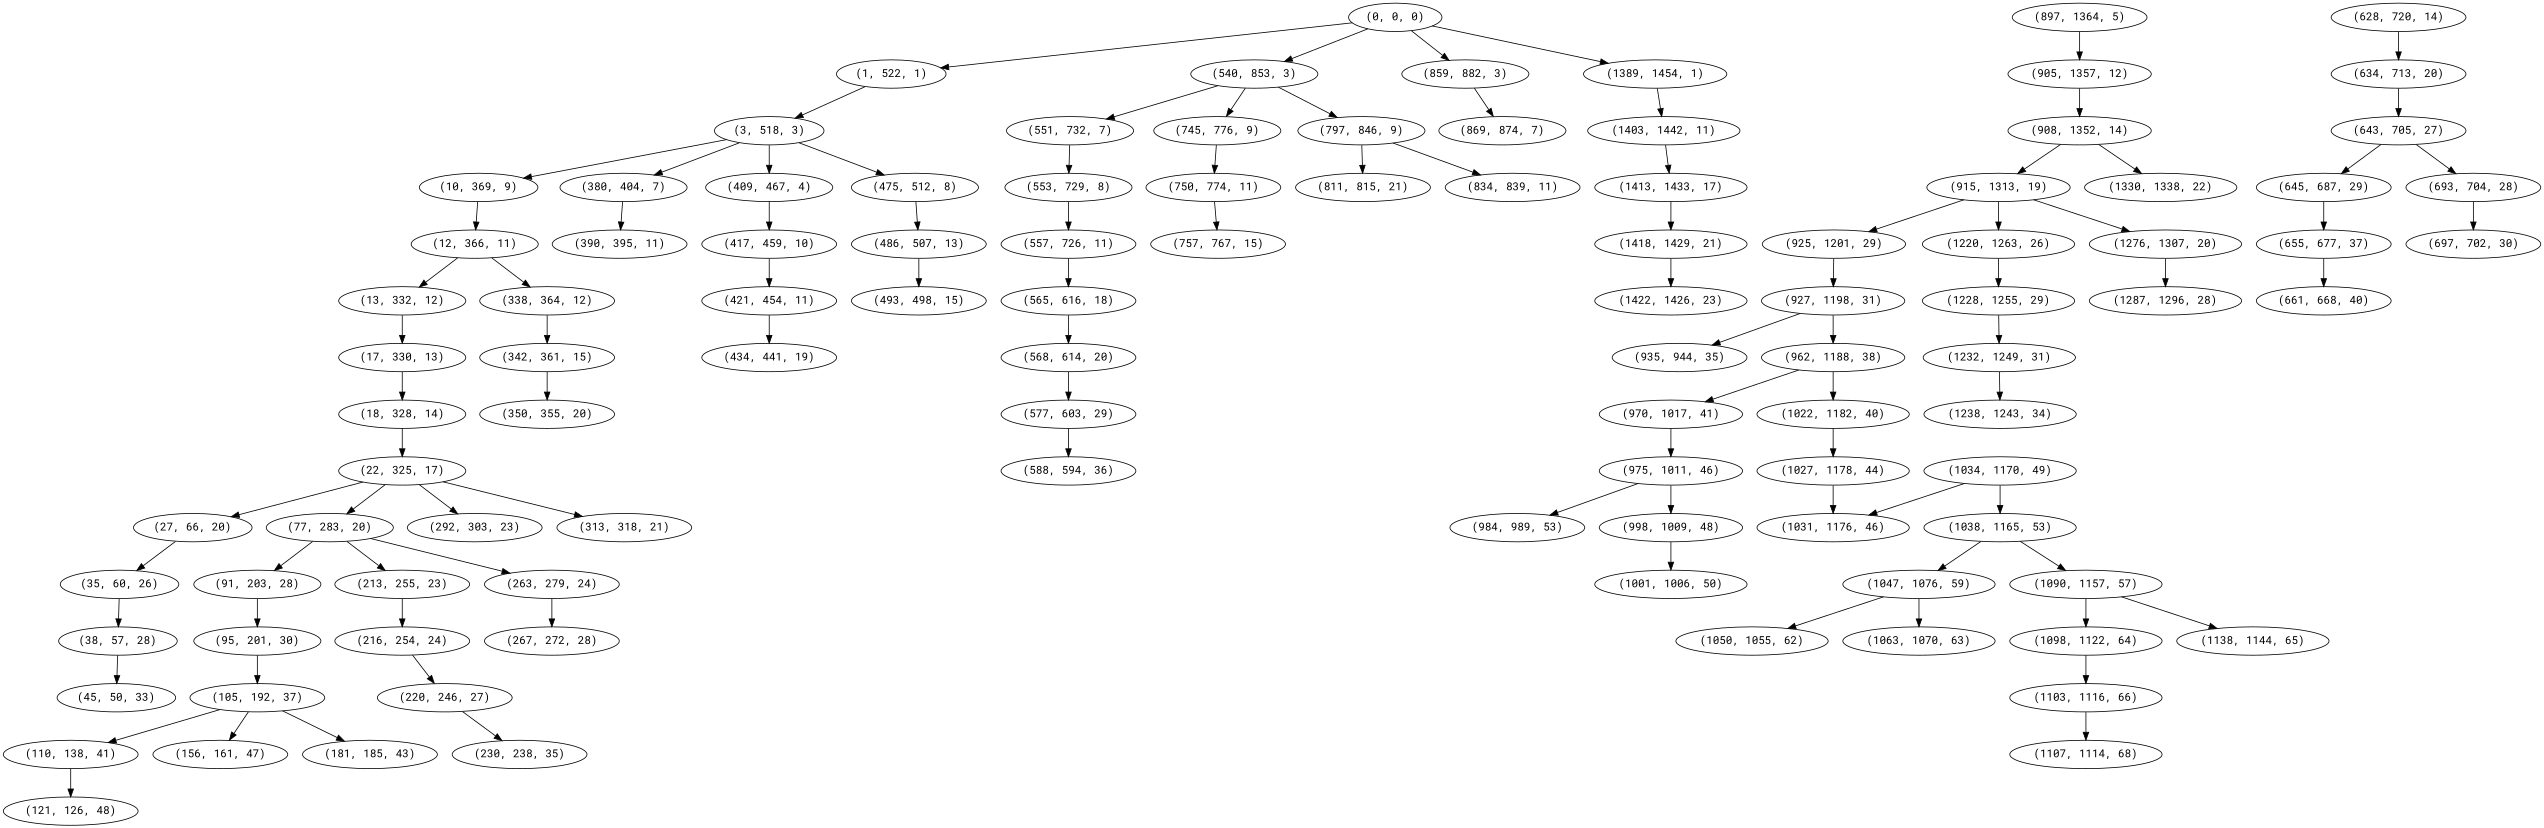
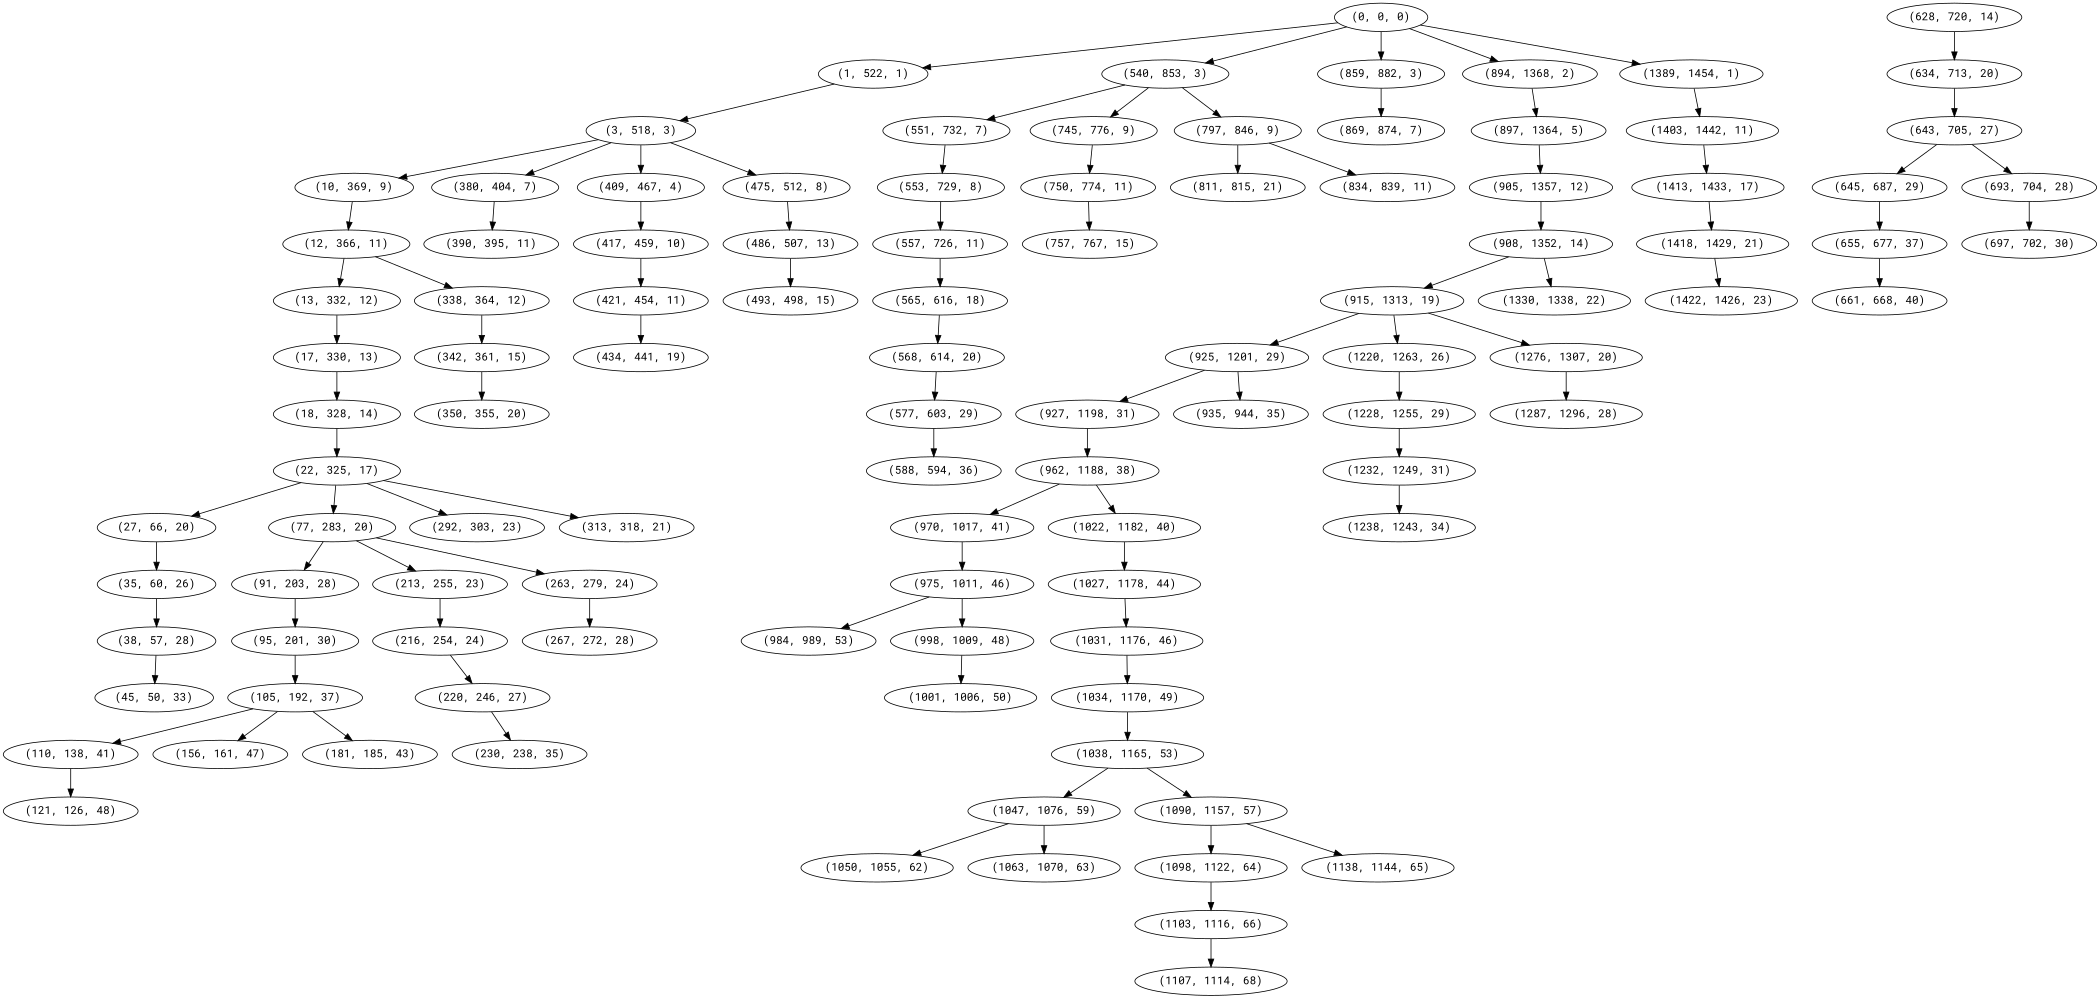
node "(894, 1368, 2)": added
edge "(927, 1198, 31)" -> "(935, 944, 35)": now "(925, 1201, 29)" -> "(935, 944, 35)"
edge "(1034, 1170, 49)" -> "(1031, 1176, 46)": reversed
